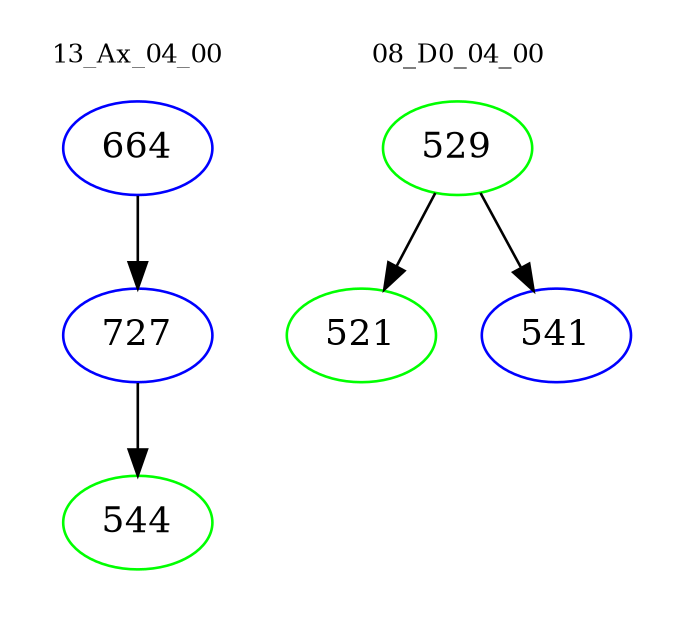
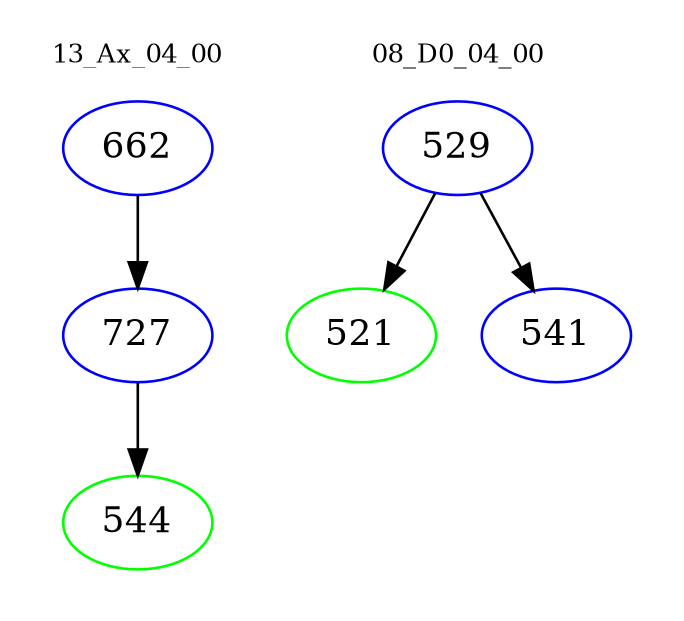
node "664": label "664" -> "662"
node "529": color green -> blue
